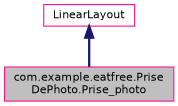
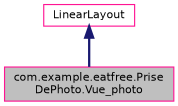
node "com.example.eatfree.Prise DePhoto.Prise_photo": label "com.example.eatfree.Prise DePhoto.Prise_photo" -> "com.example.eatfree.Prise DePhoto.Vue_photo"
